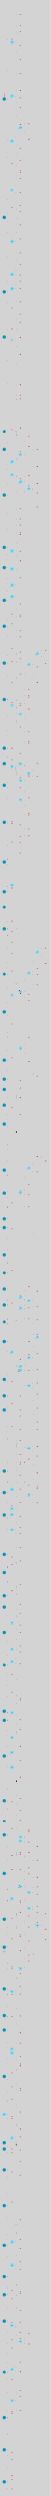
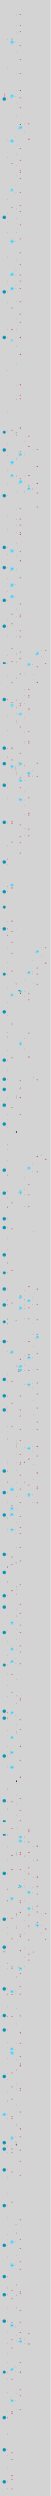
node "T1209": shape circle -> box
node "T1166": shape circle -> box
